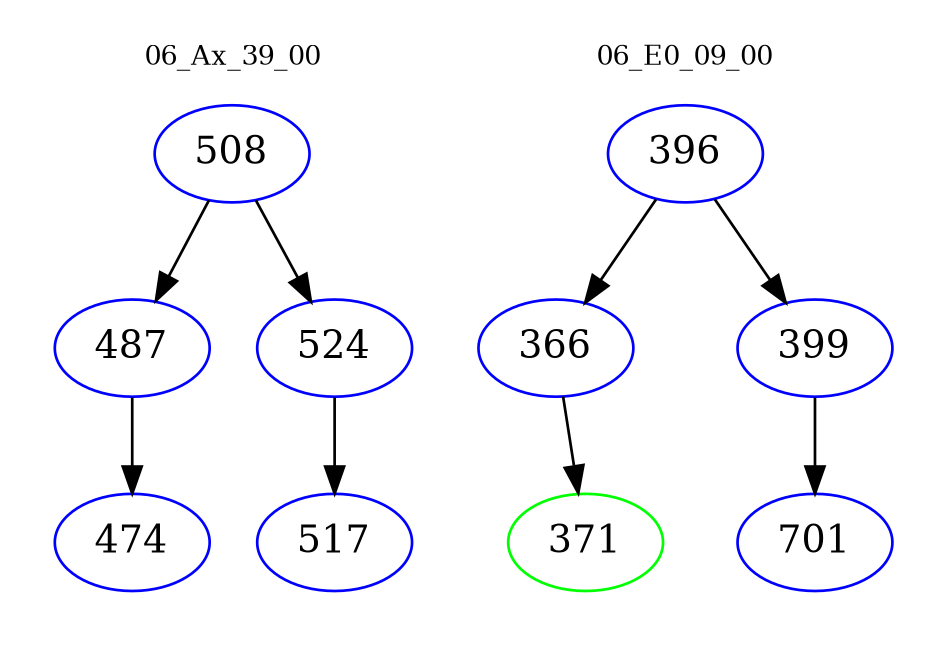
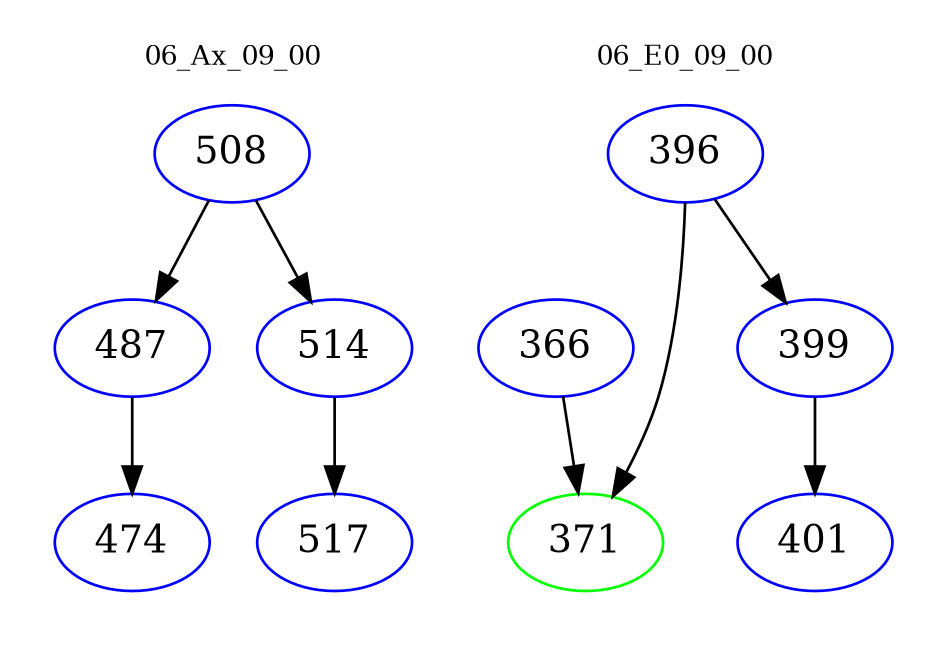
cluster "06_Ax_39_00": label "06_Ax_39_00" -> "06_Ax_09_00"
edge "396" -> "366": now "396" -> "371"
node "524": label "524" -> "514"
node "701": label "701" -> "401"
